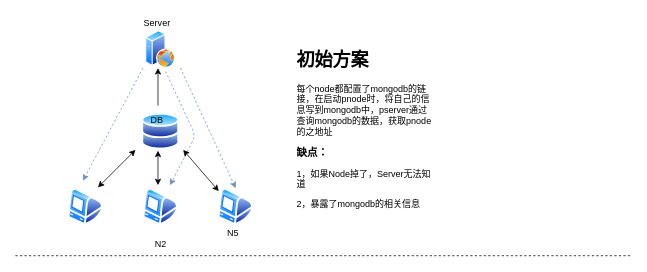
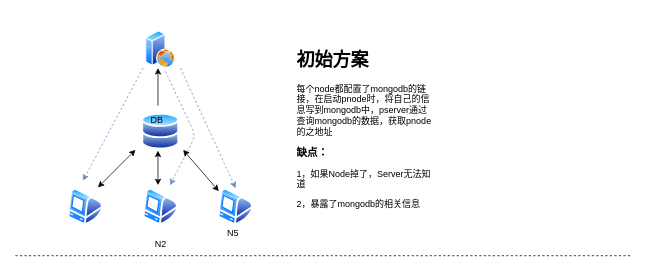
node "Server": removed
